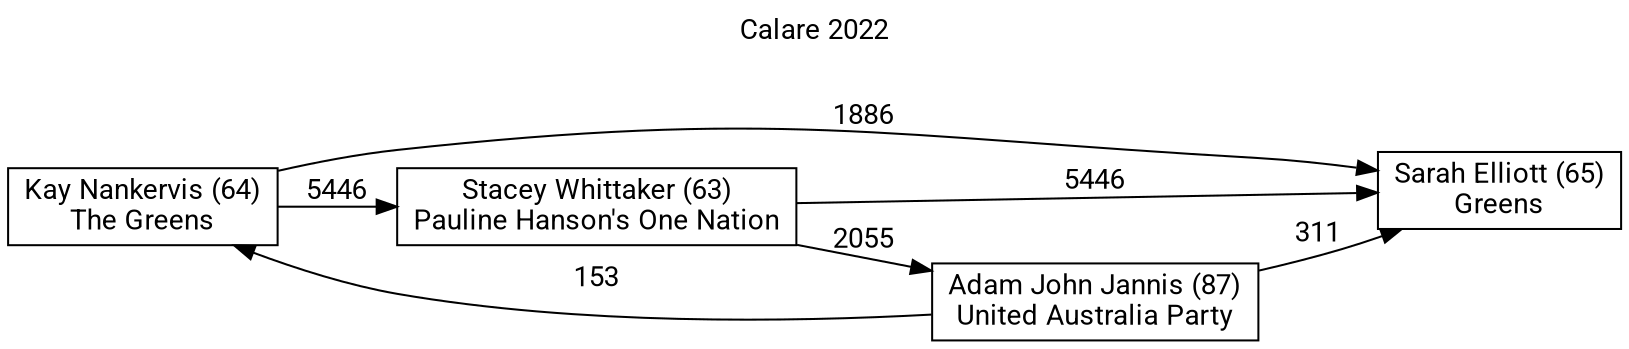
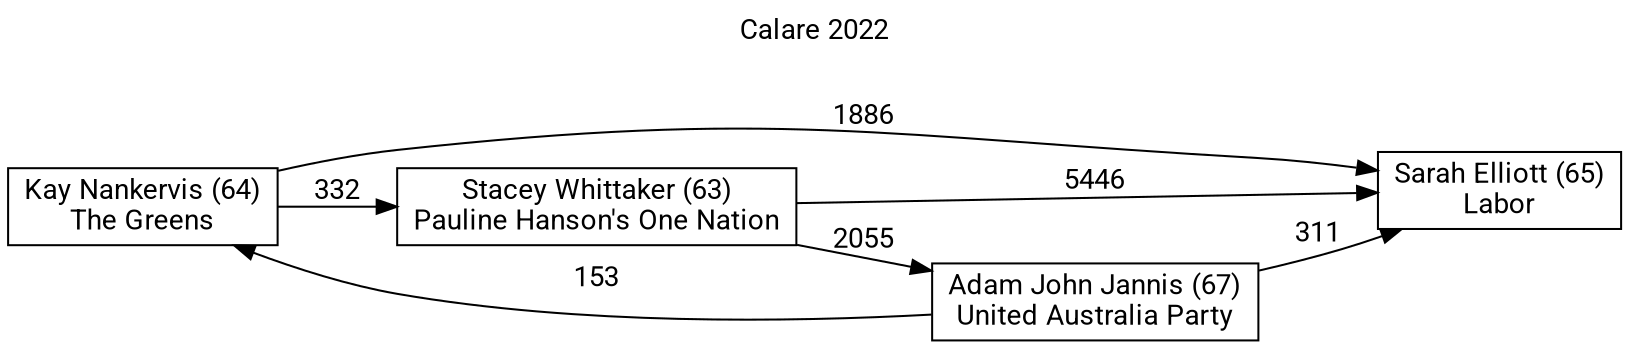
node "Sarah Elliott (65) Greens": label "Sarah Elliott (65) Greens" -> "Sarah Elliott (65) Labor"
edge "Kay Nankervis (64) The Greens" -> "Stacey Whittaker (63) Pauline Hanson's One Nation": label "5446" -> "332"
node "Adam John Jannis (87) United Australia Party": label "Adam John Jannis (87) United Australia Party" -> "Adam John Jannis (67) United Australia Party"
